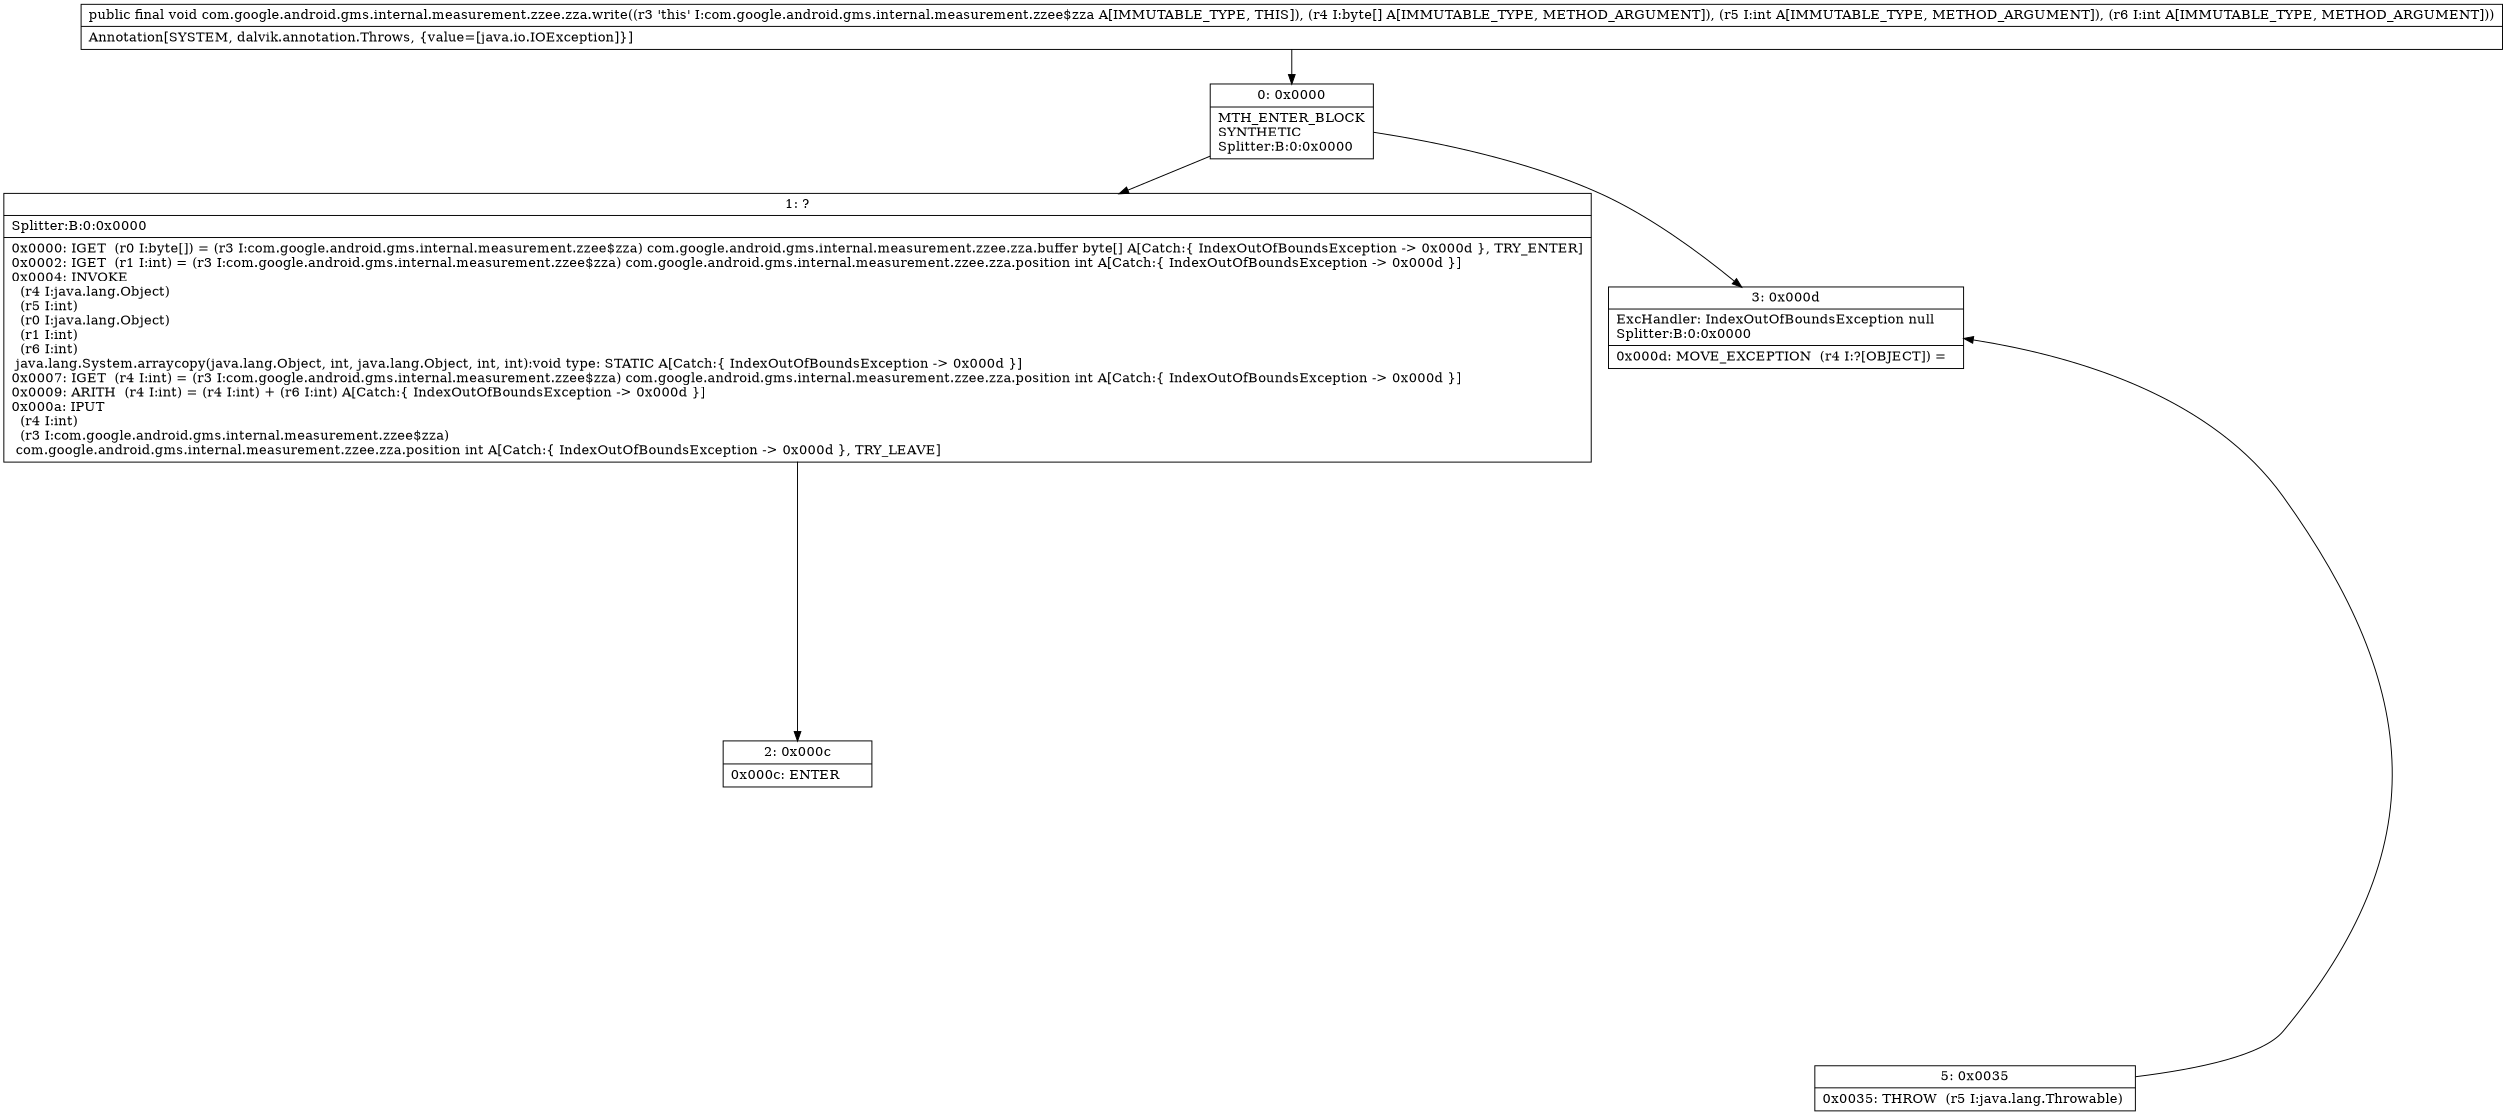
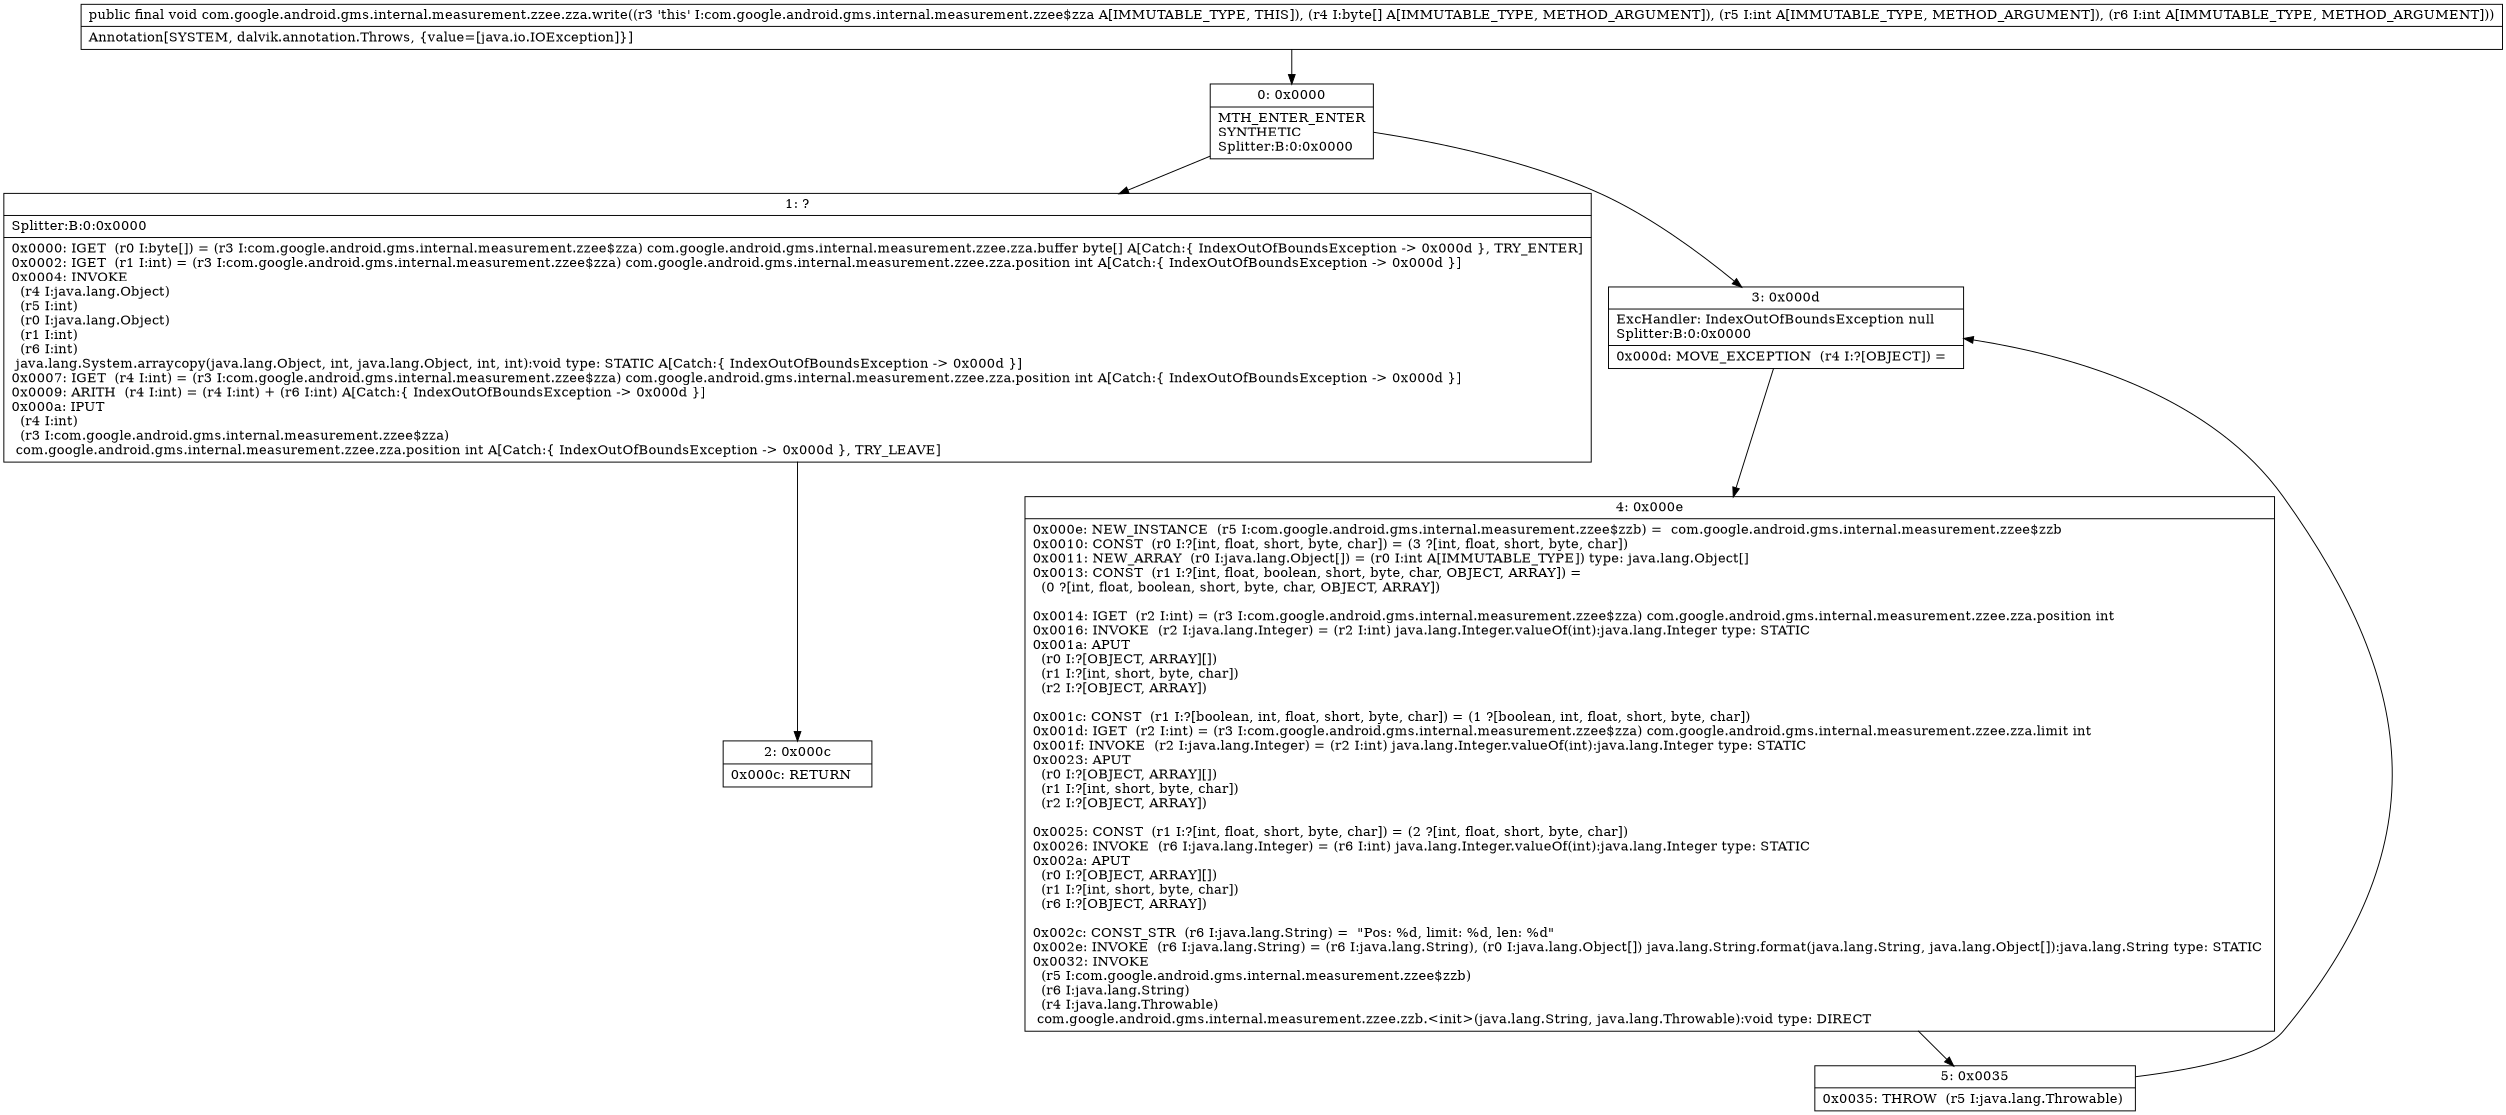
node "0: 0x0000": text "MTH_ENTER_BLOCK" -> "MTH_ENTER_ENTER"
node "4: 0x000e": added
node "2: 0x000c": text "0x000c: ENTER" -> "0x000c: RETURN"
